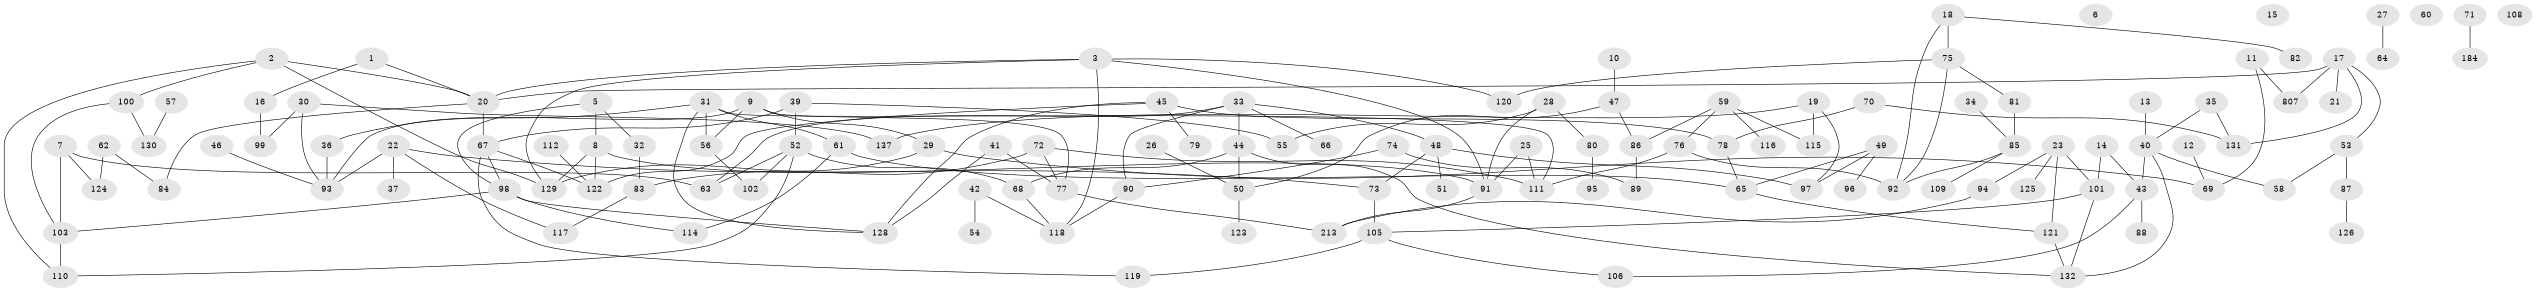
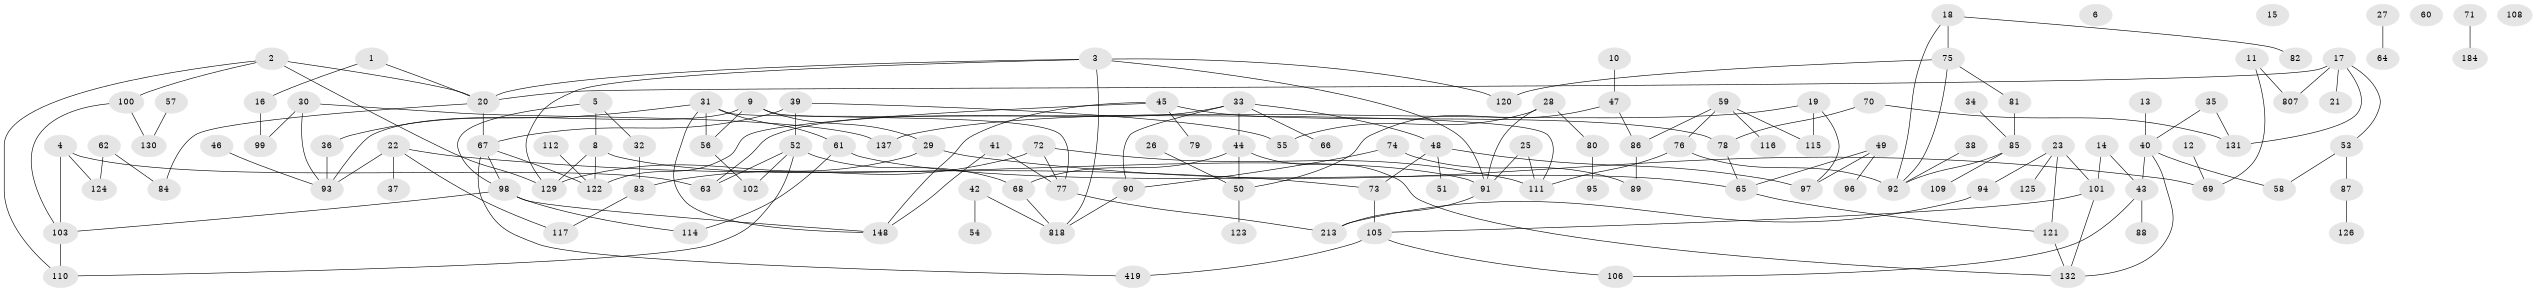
node "7": label "7" -> "4"
node "38": added
node "128": label "128" -> "148"
node "118": label "118" -> "818"
node "119": label "119" -> "419"
